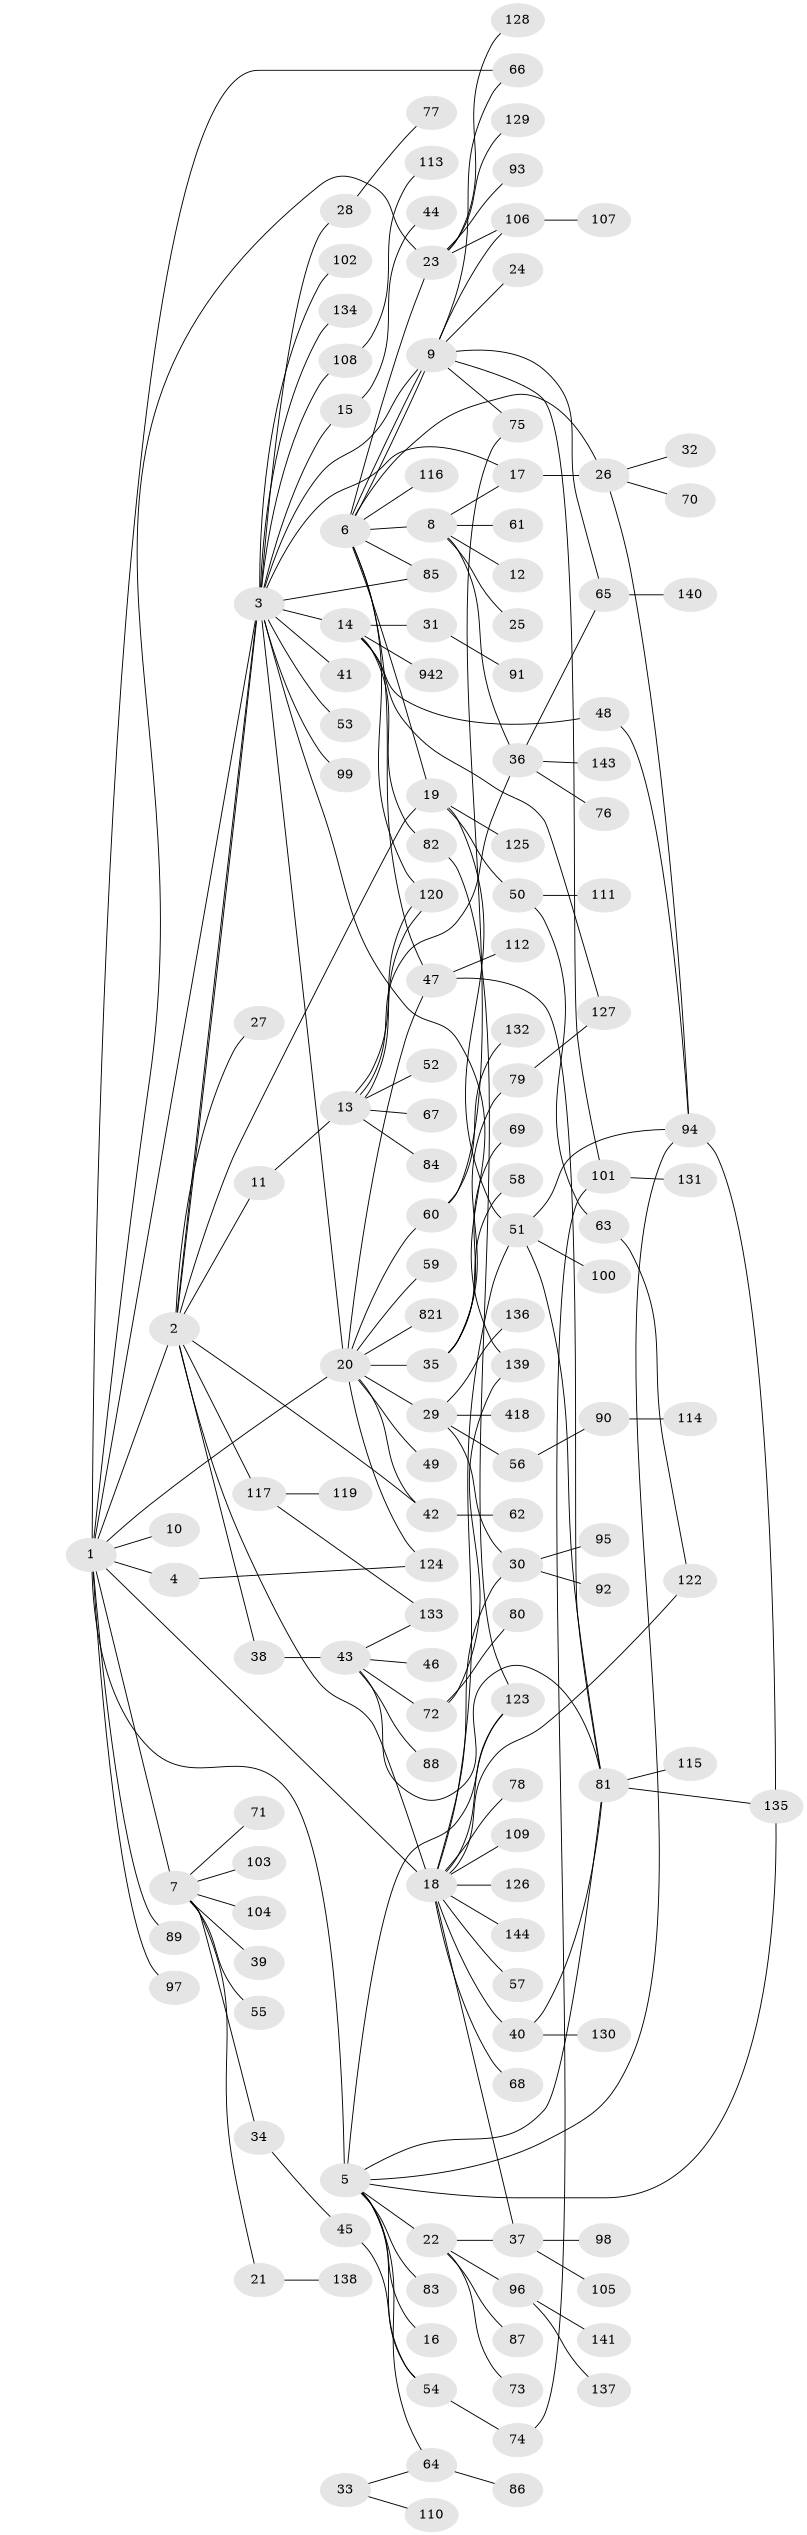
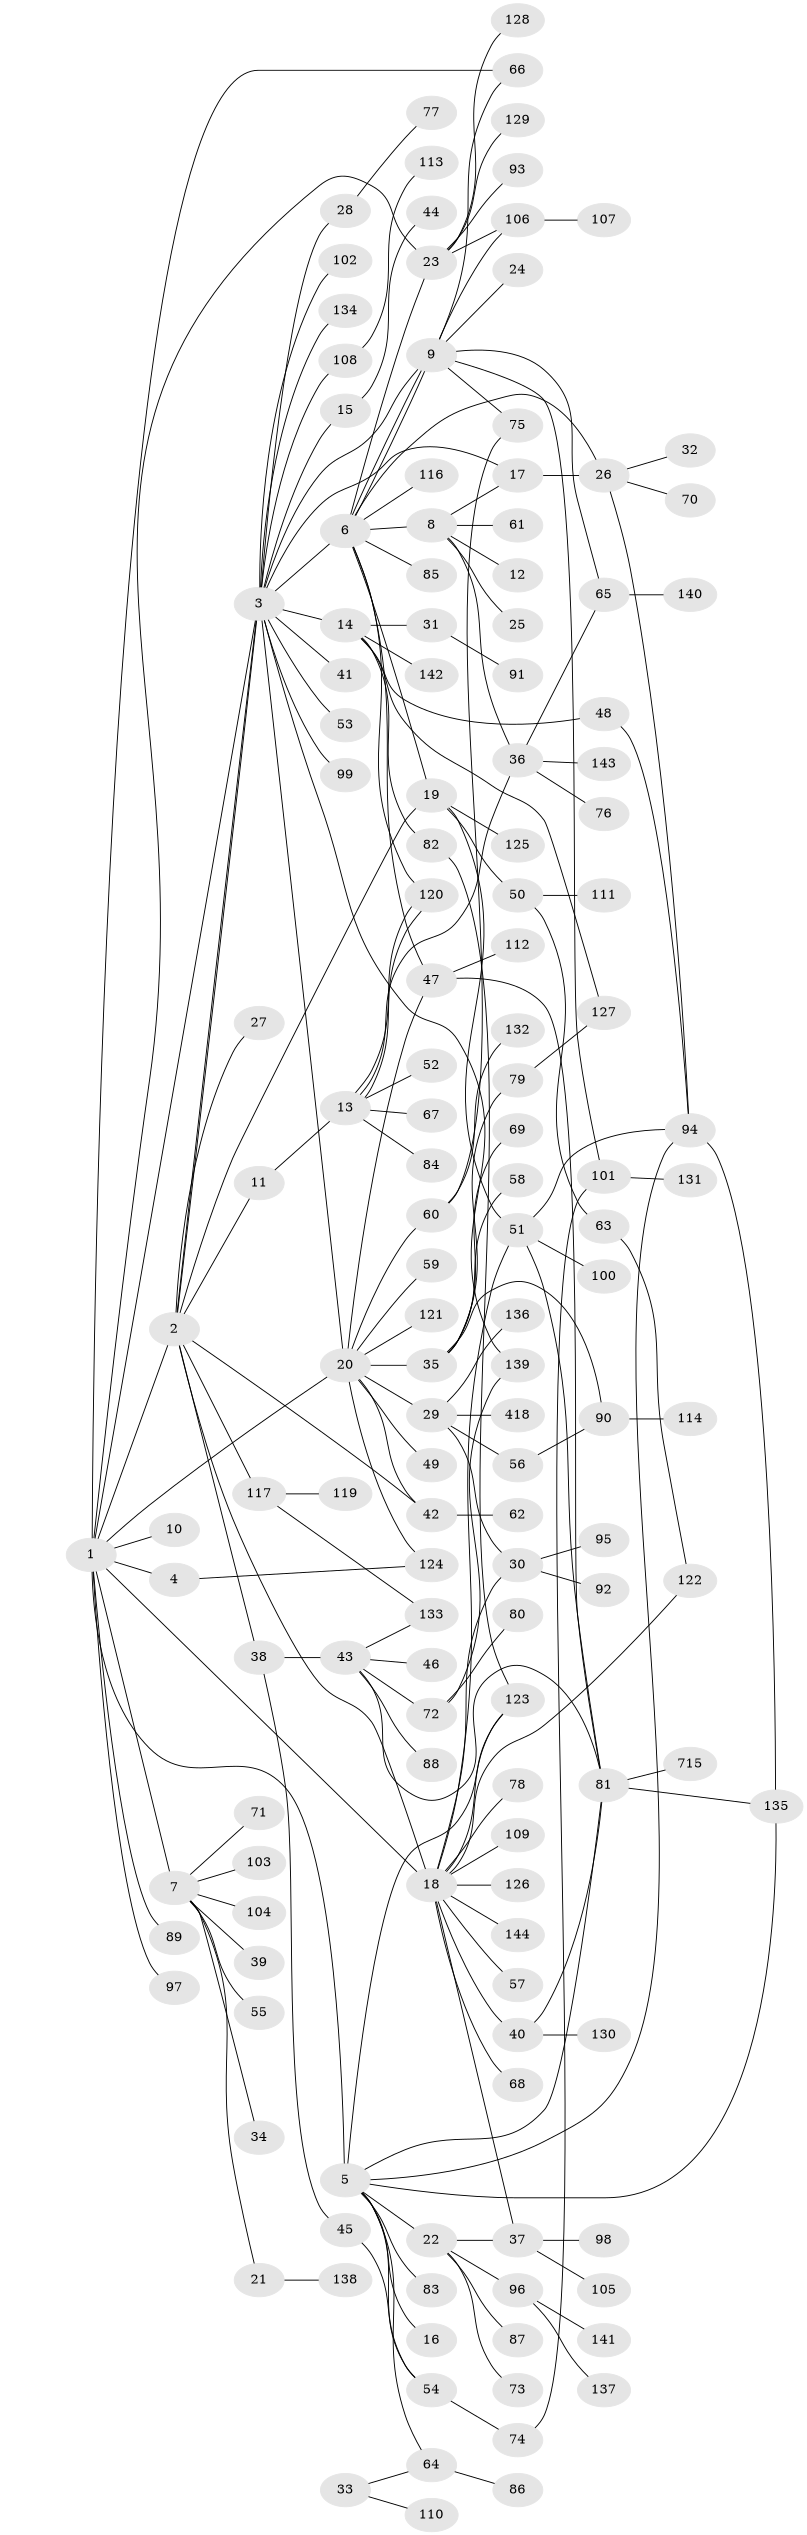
edge "85" -- "3": now "6" -- "3"
node "942": label "942" -> "142"
edge "35" -- "90": added
node "821": label "821" -> "121"
node "115": label "115" -> "715"
edge "34" -- "45": now "38" -- "45"
